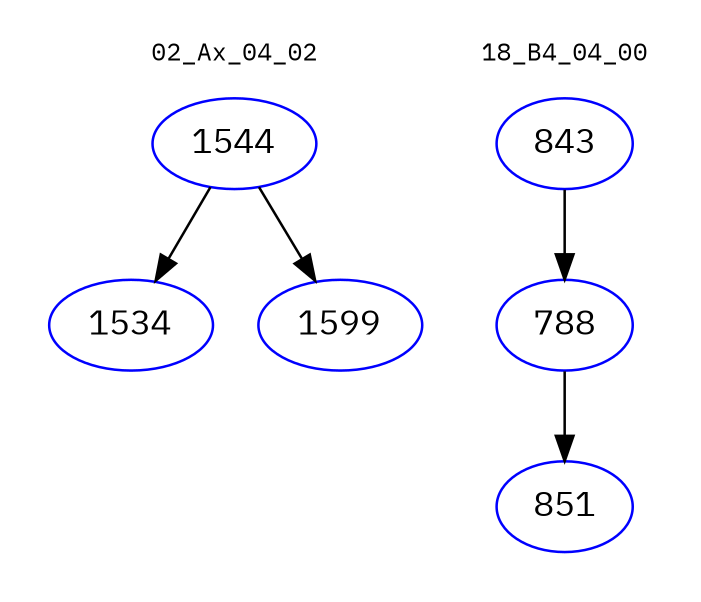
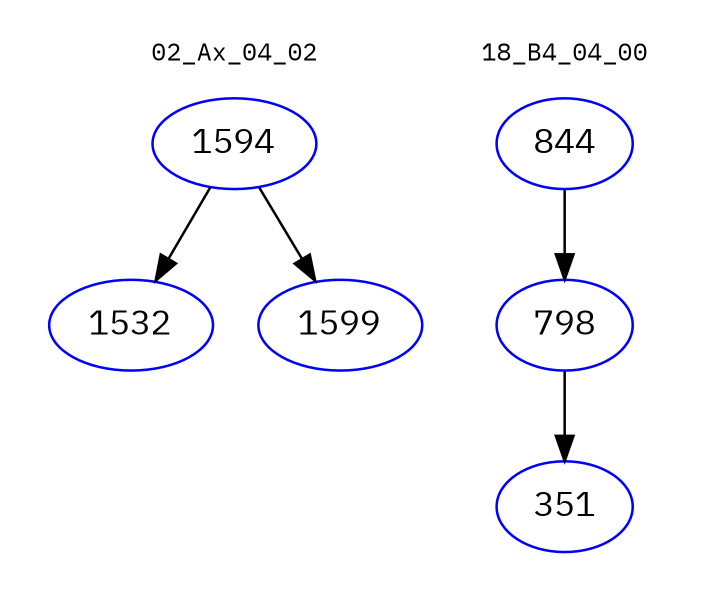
node "1544": label "1544" -> "1594"
node "843": label "843" -> "844"
node "1534": label "1534" -> "1532"
node "788": label "788" -> "798"
node "851": label "851" -> "351"
